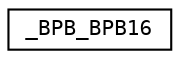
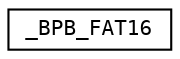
node "_BPB_BPB16": label "_BPB_BPB16" -> "_BPB_FAT16"
